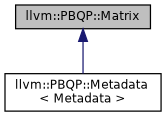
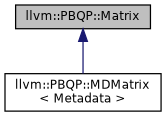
node "llvm::PBQP::Metadata < Metadata >": label "llvm::PBQP::Metadata < Metadata >" -> "llvm::PBQP::MDMatrix < Metadata >"
